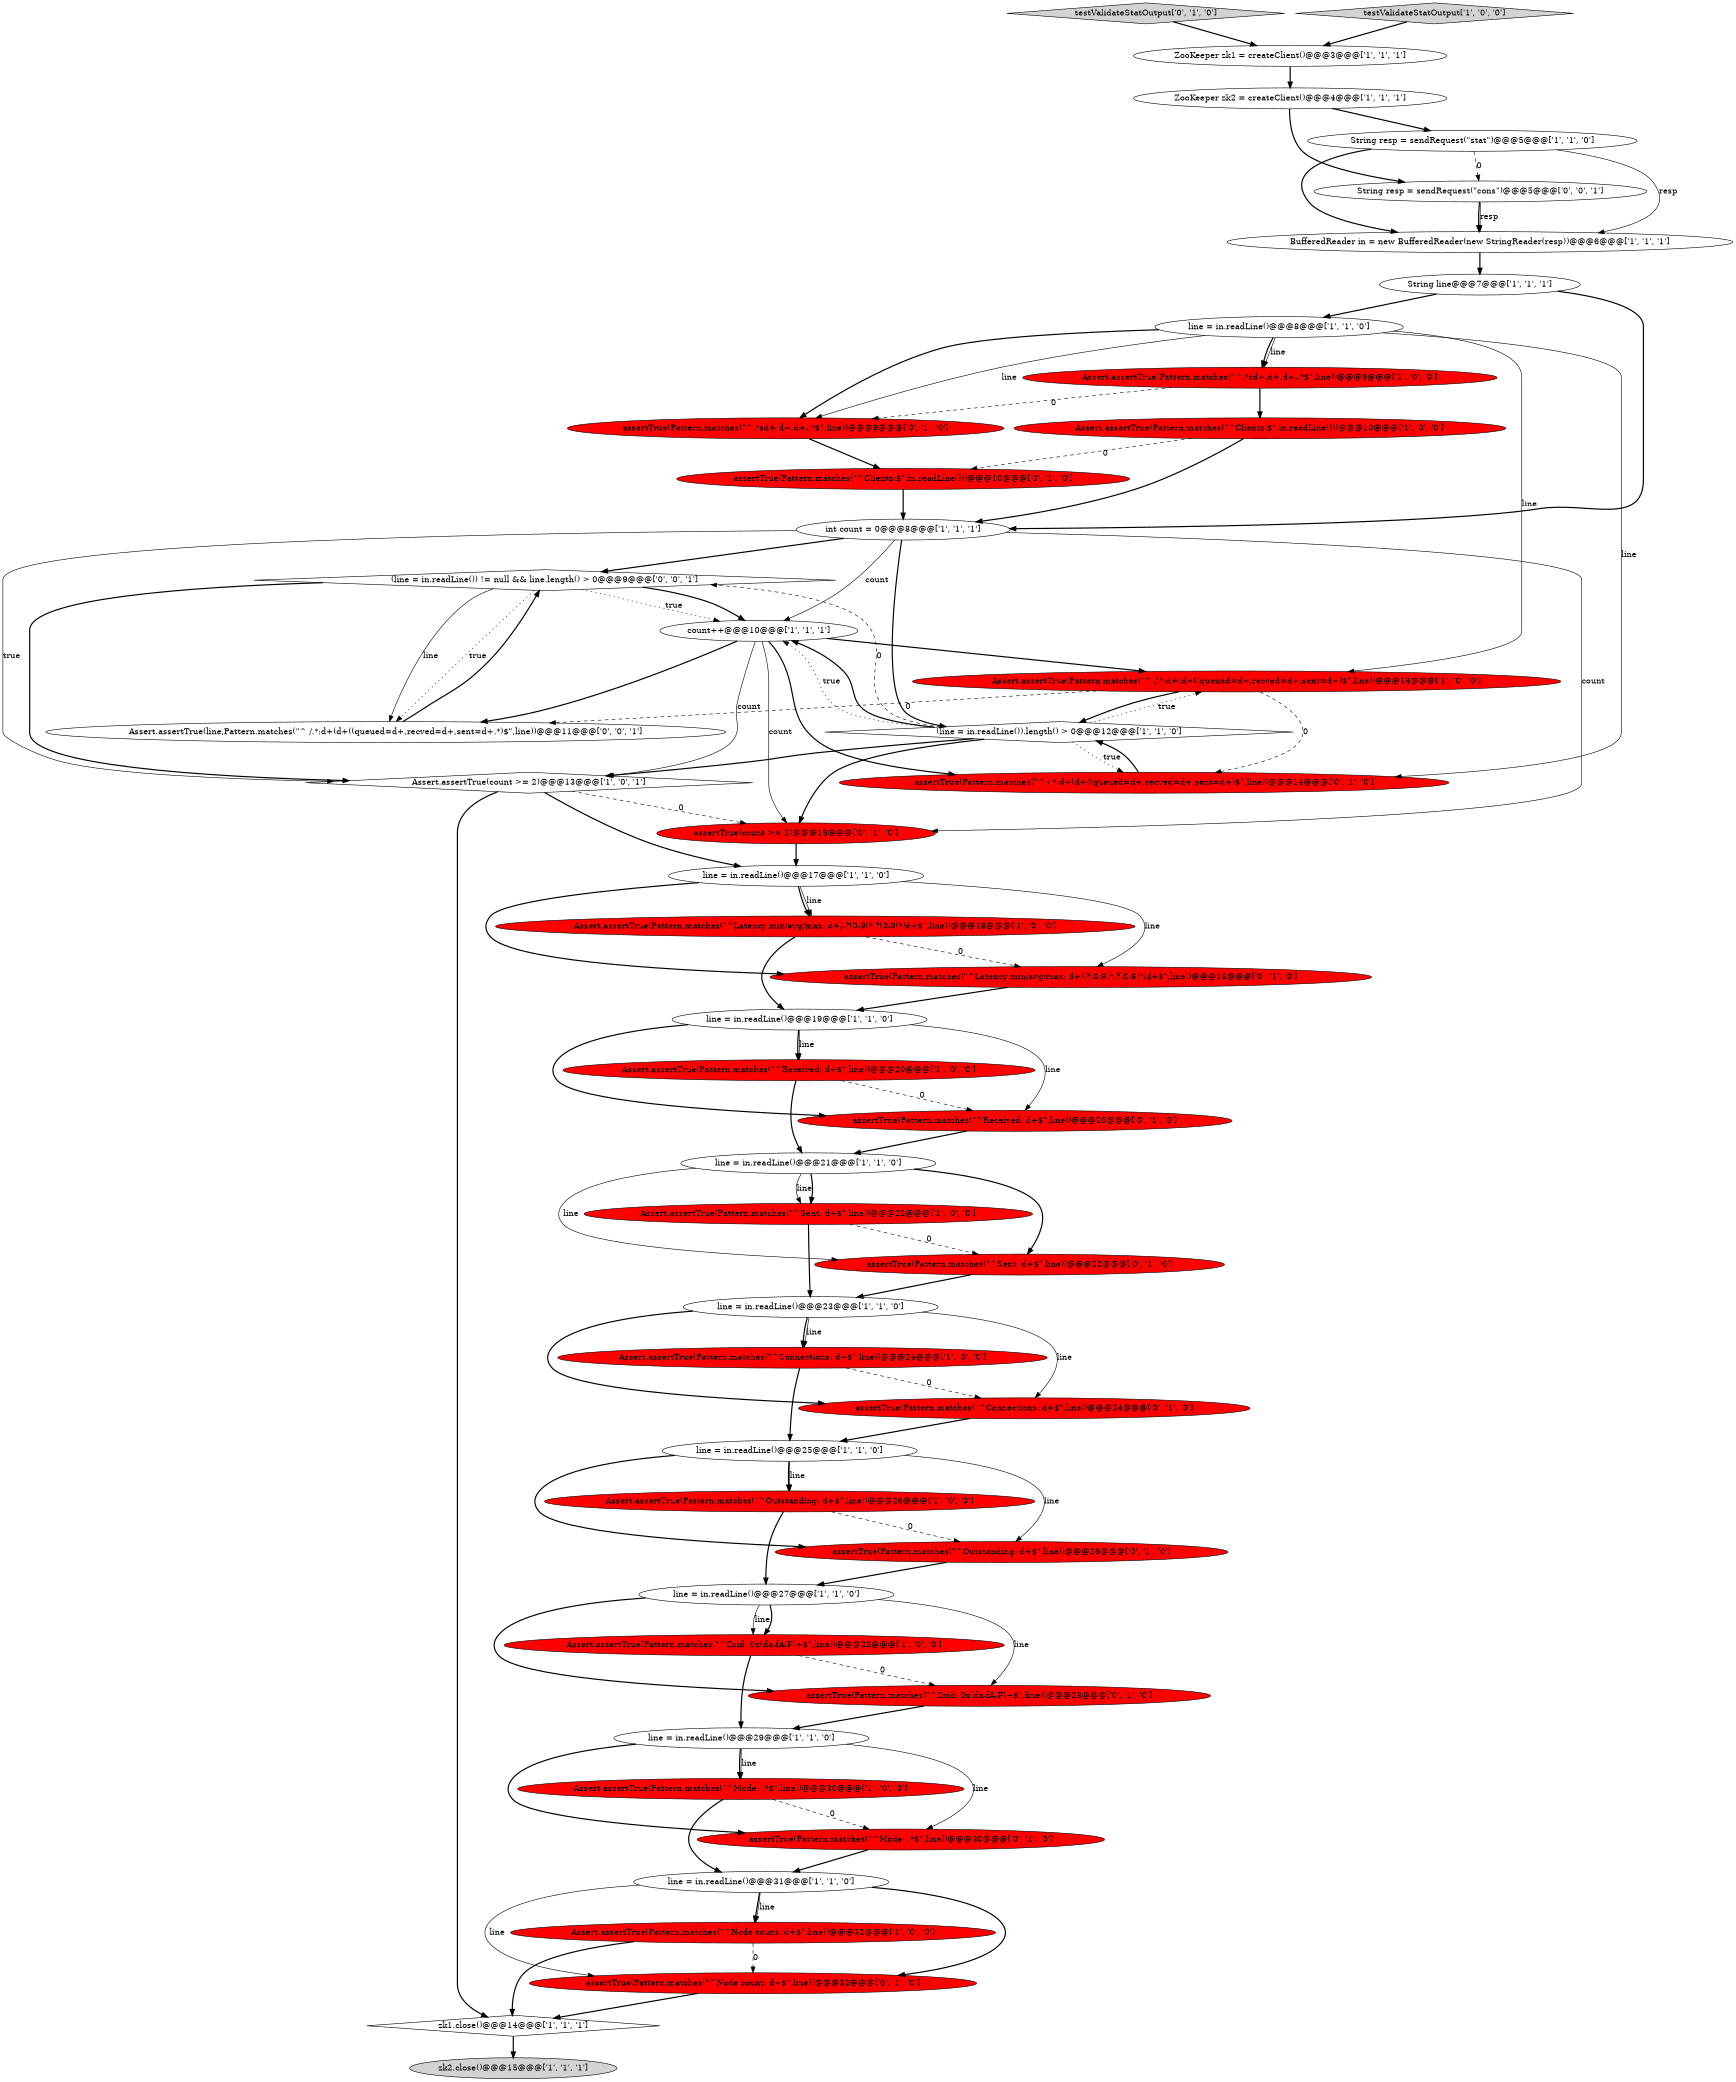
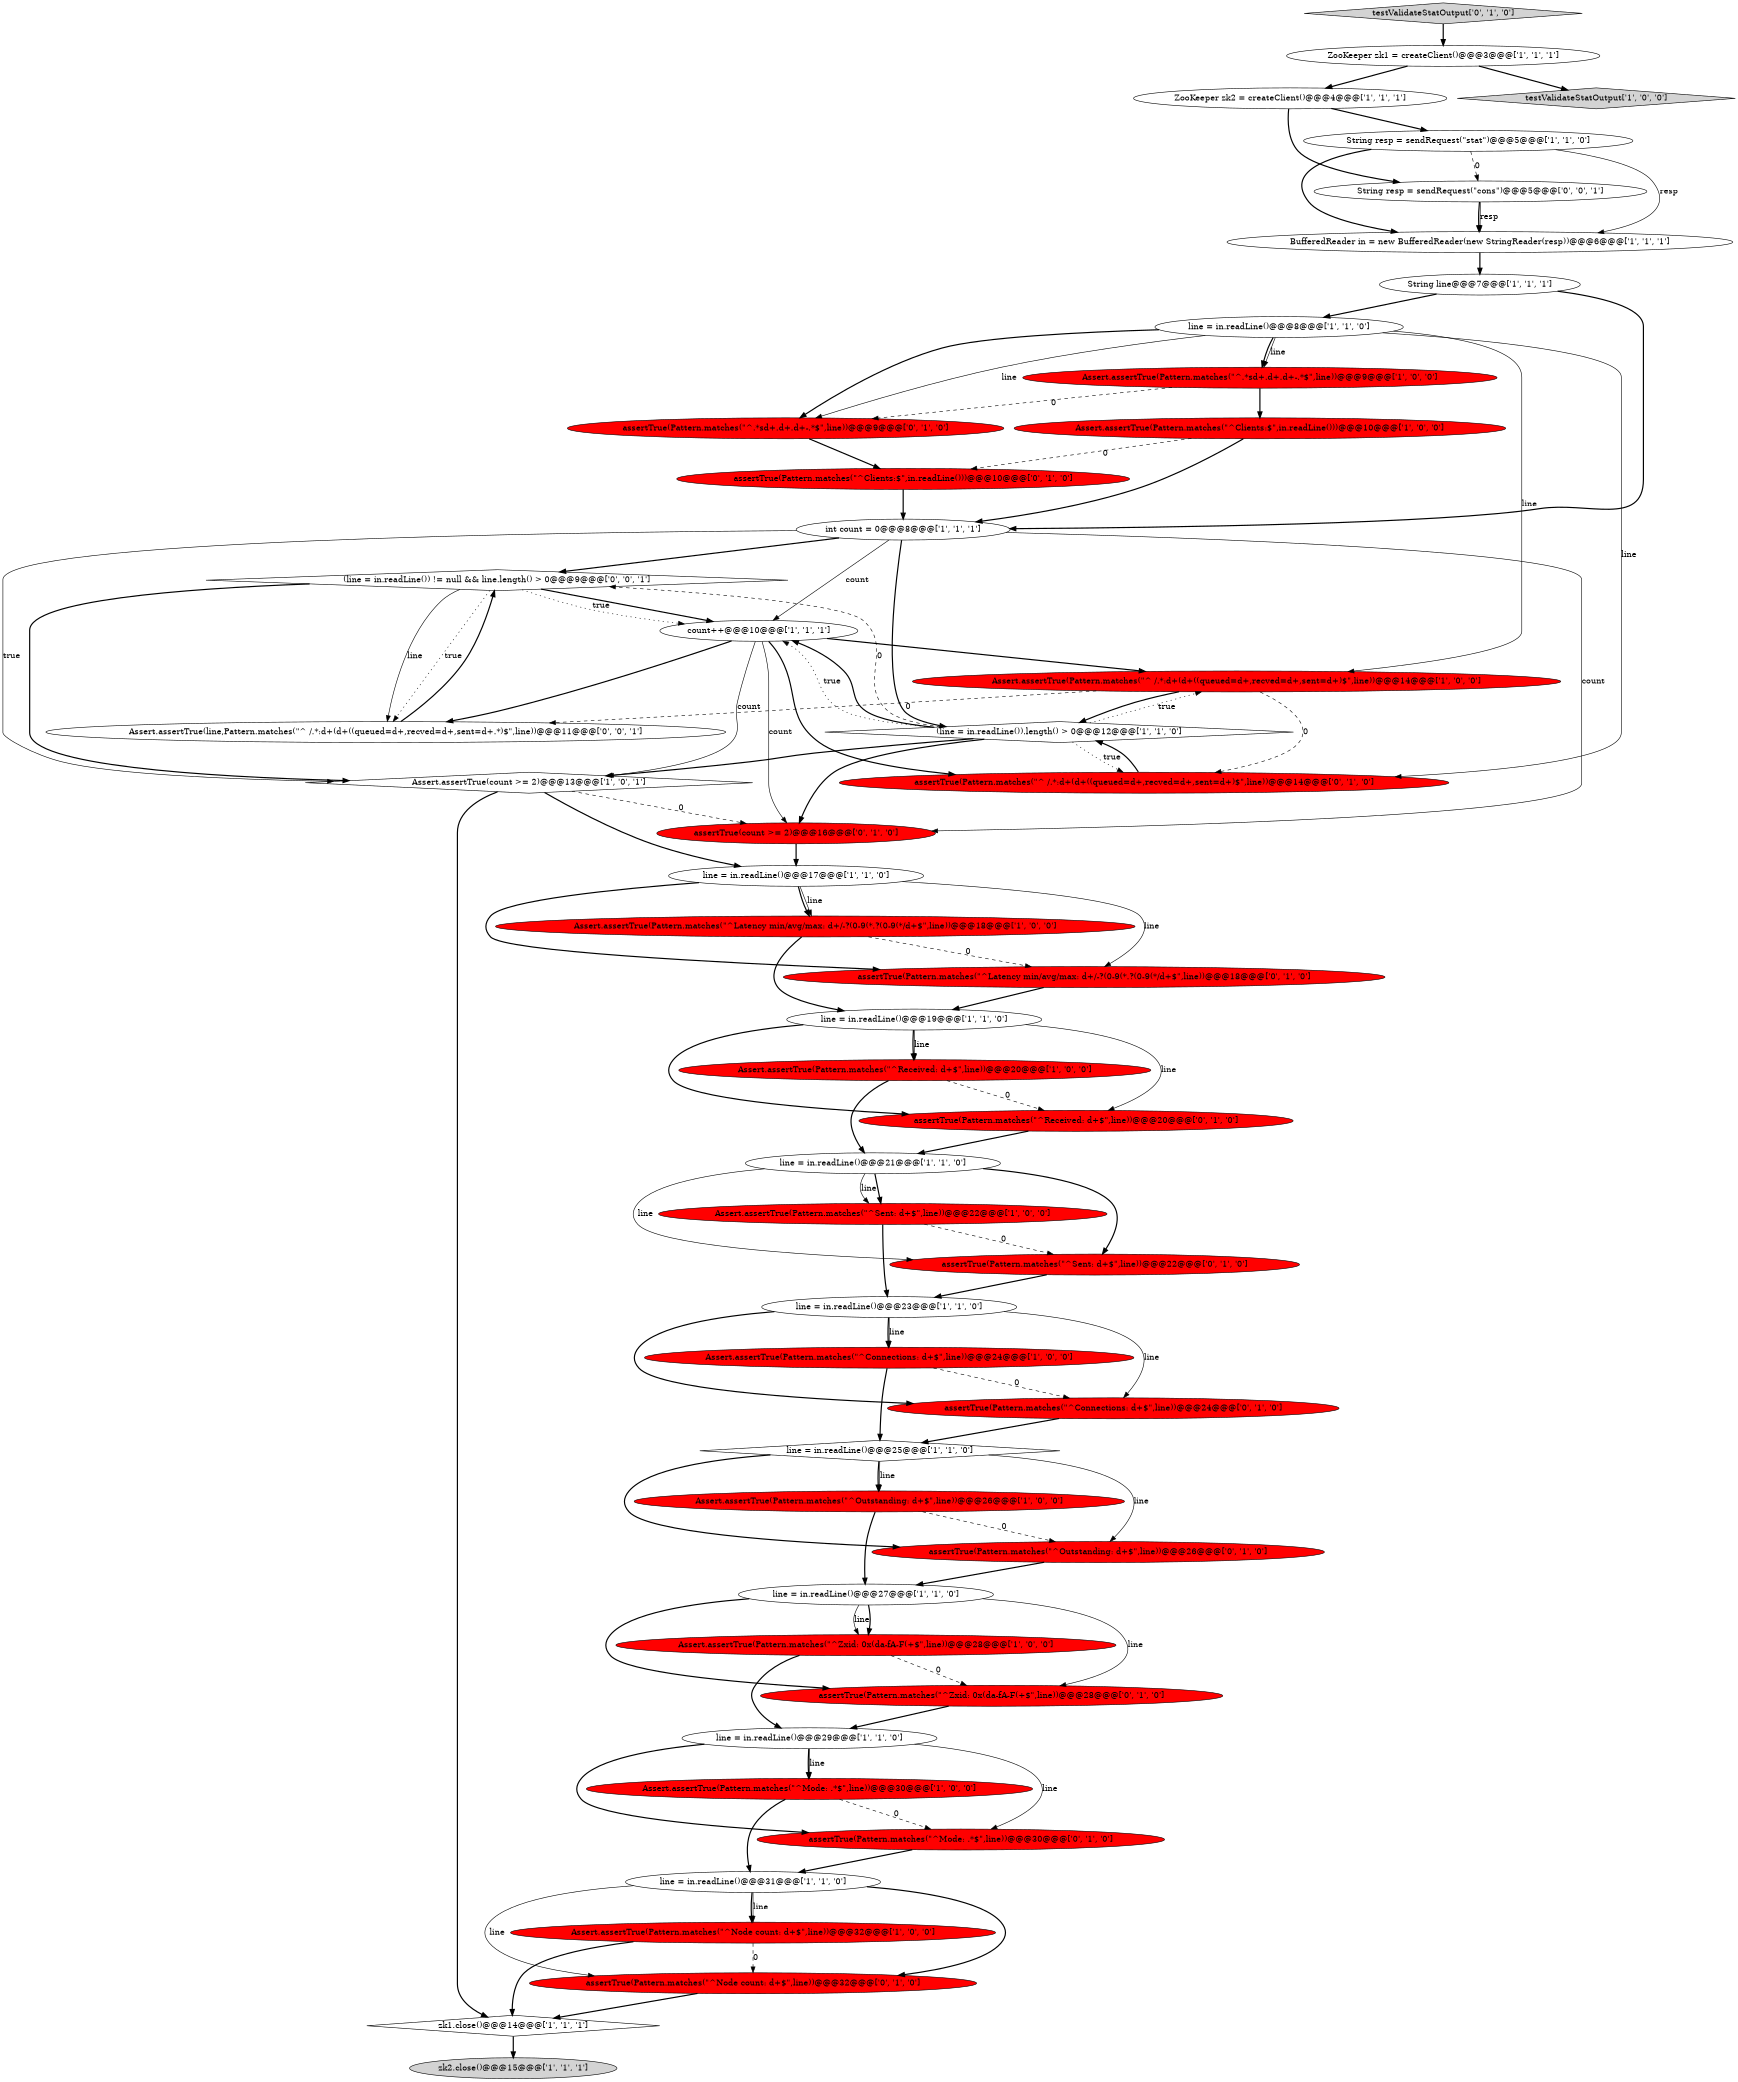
edge "testValidateStatOutput['1', '0', '0']" -> "ZooKeeper zk1 = createClient()@@@3@@@['1', '1', '1']": reversed
node "line = in.readLine()@@@25@@@['1', '1', '0']": shape ellipse -> diamond
